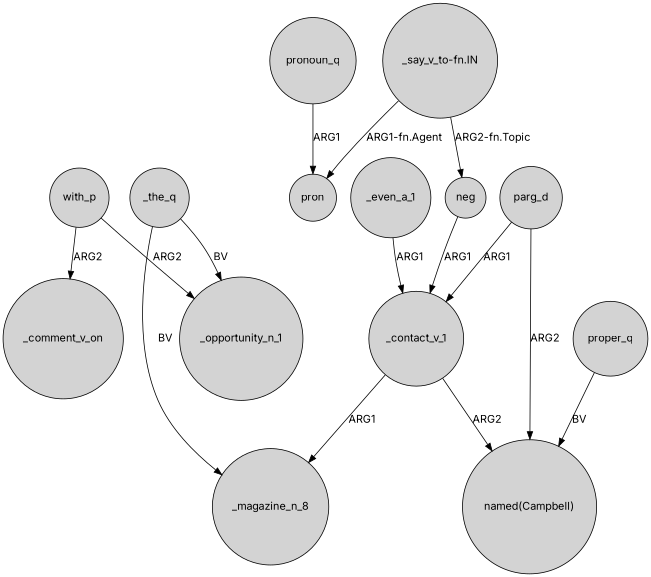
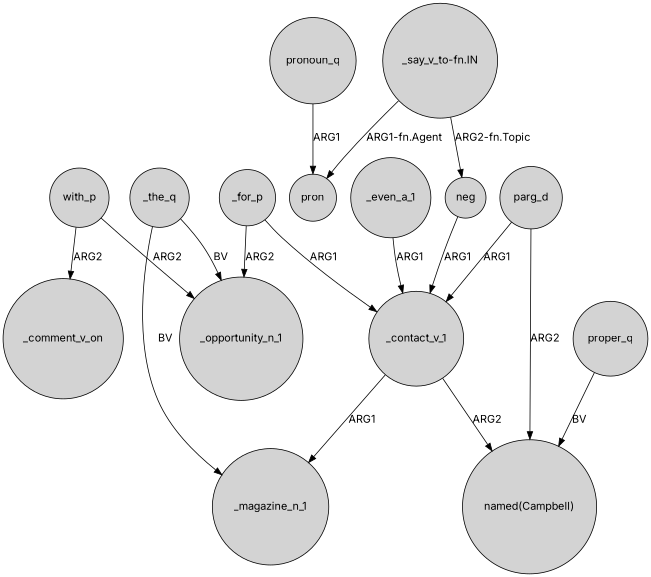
node "_for_p": added
node "_magazine_n_8": label "_magazine_n_8" -> "_magazine_n_1"
